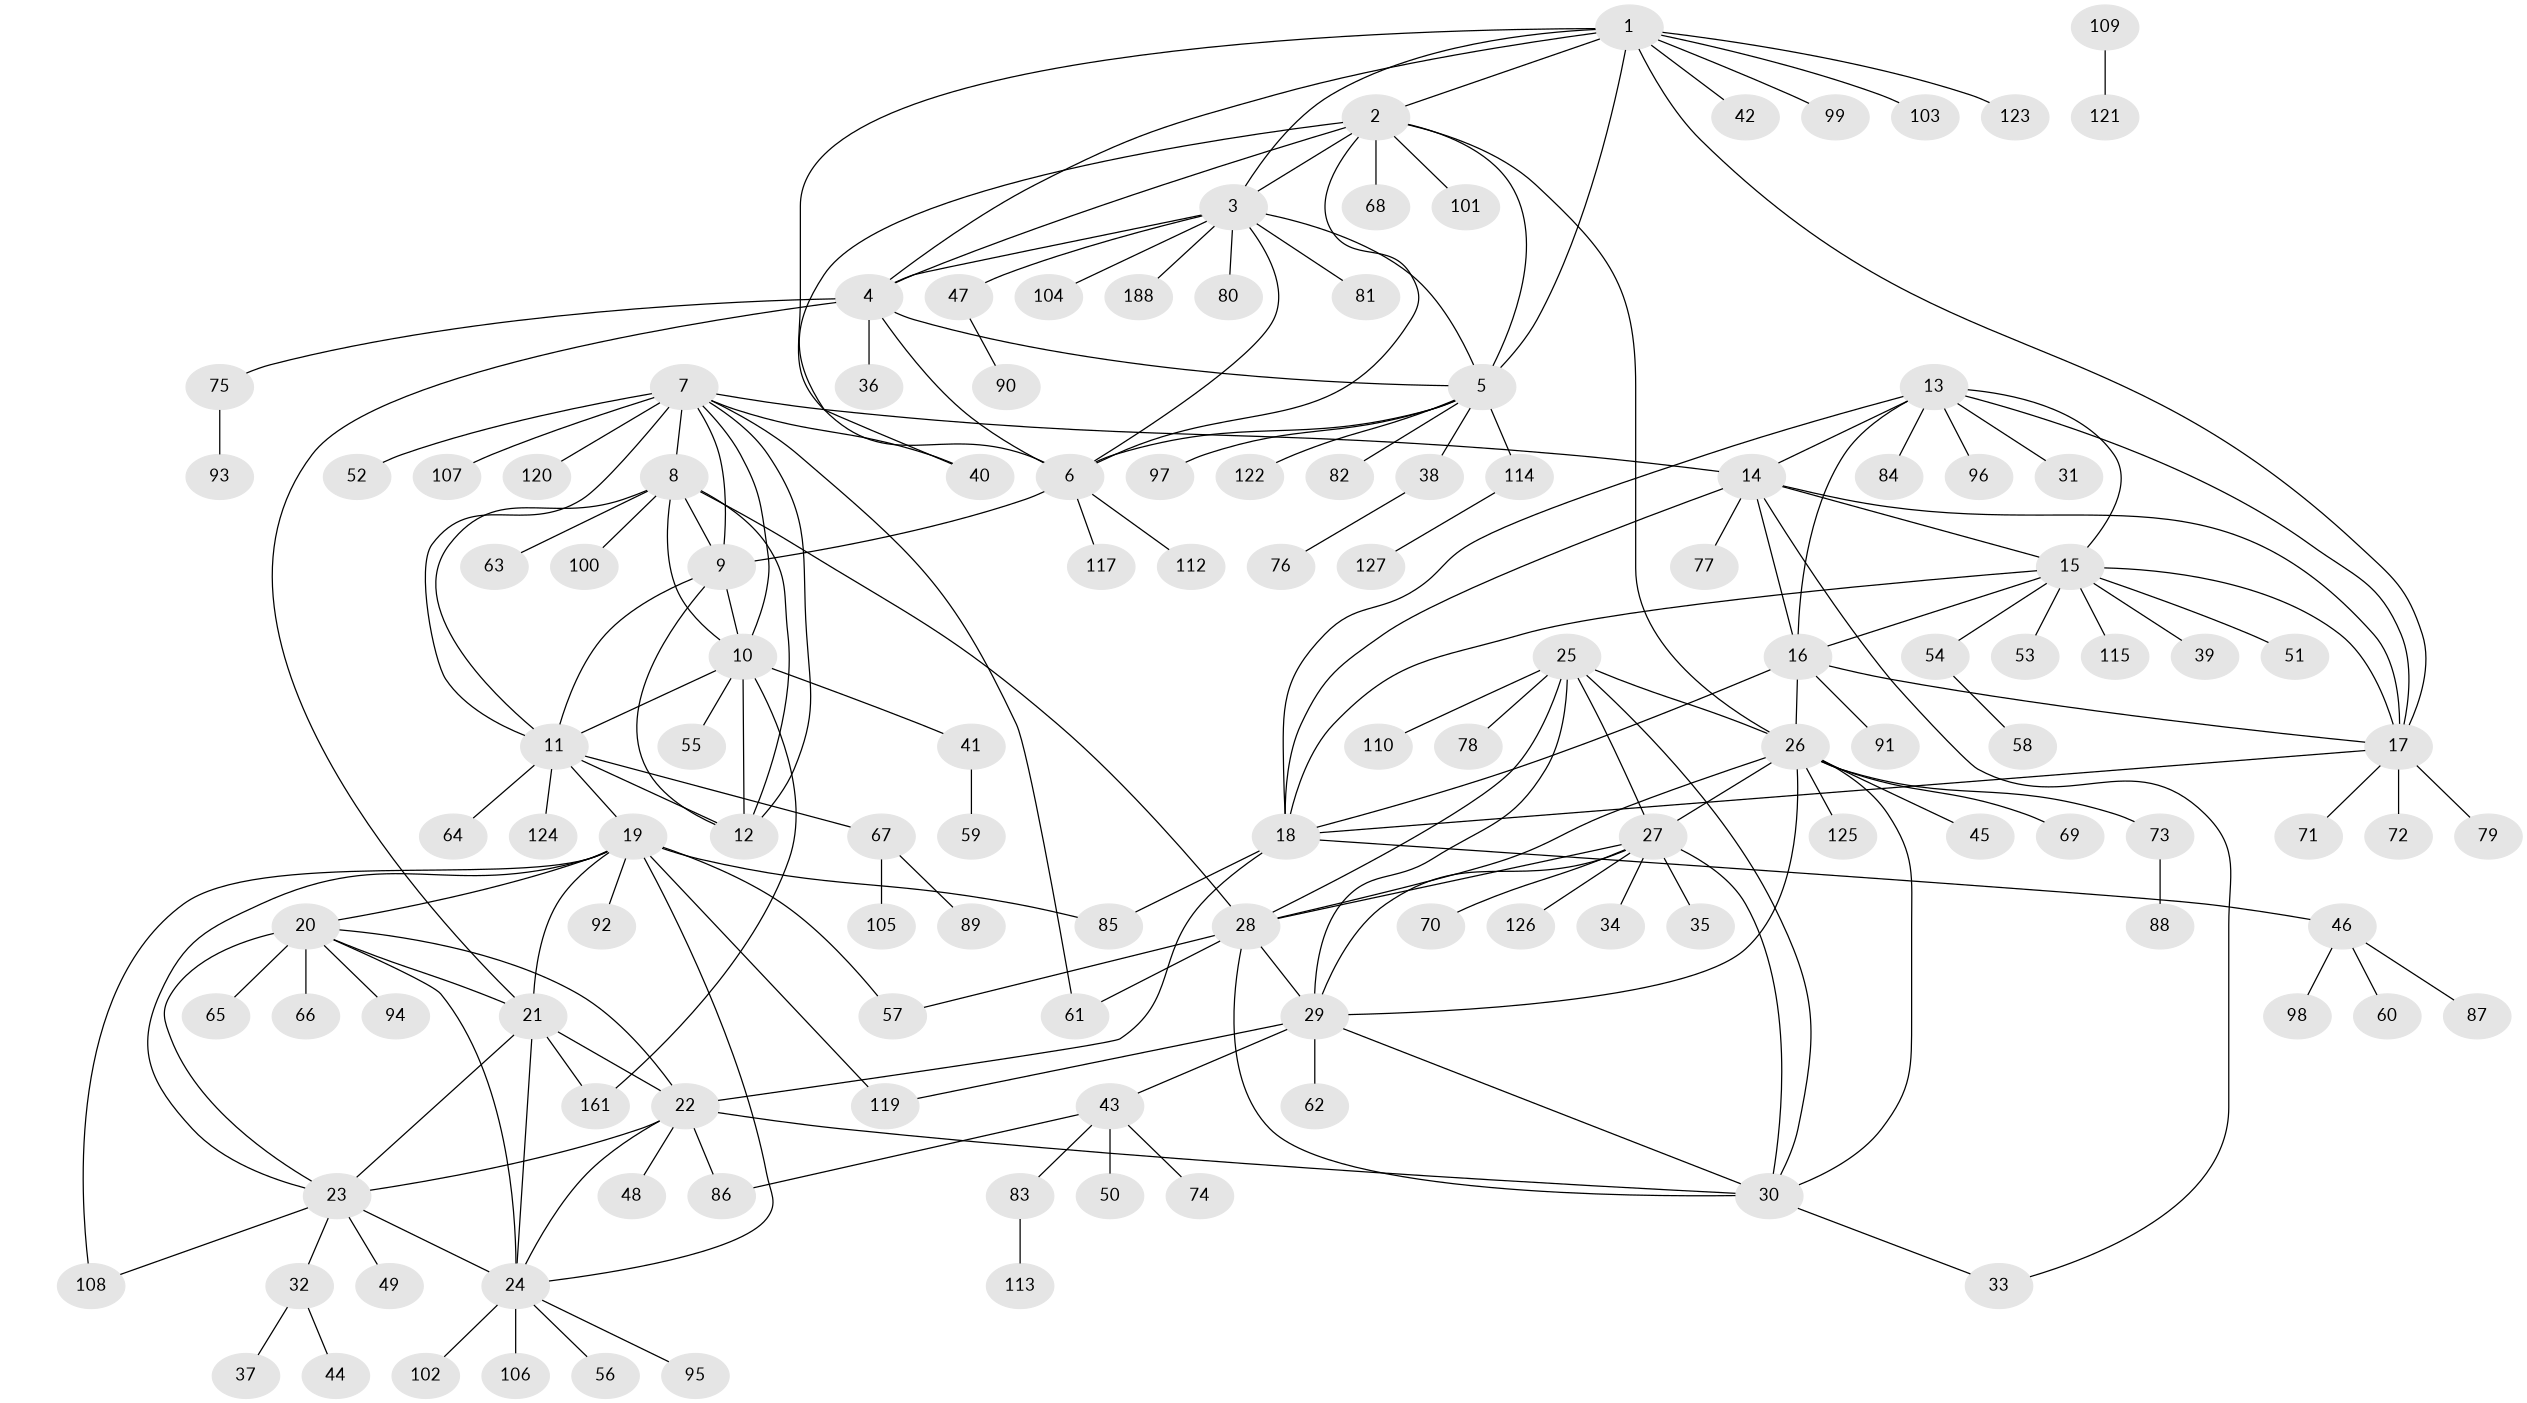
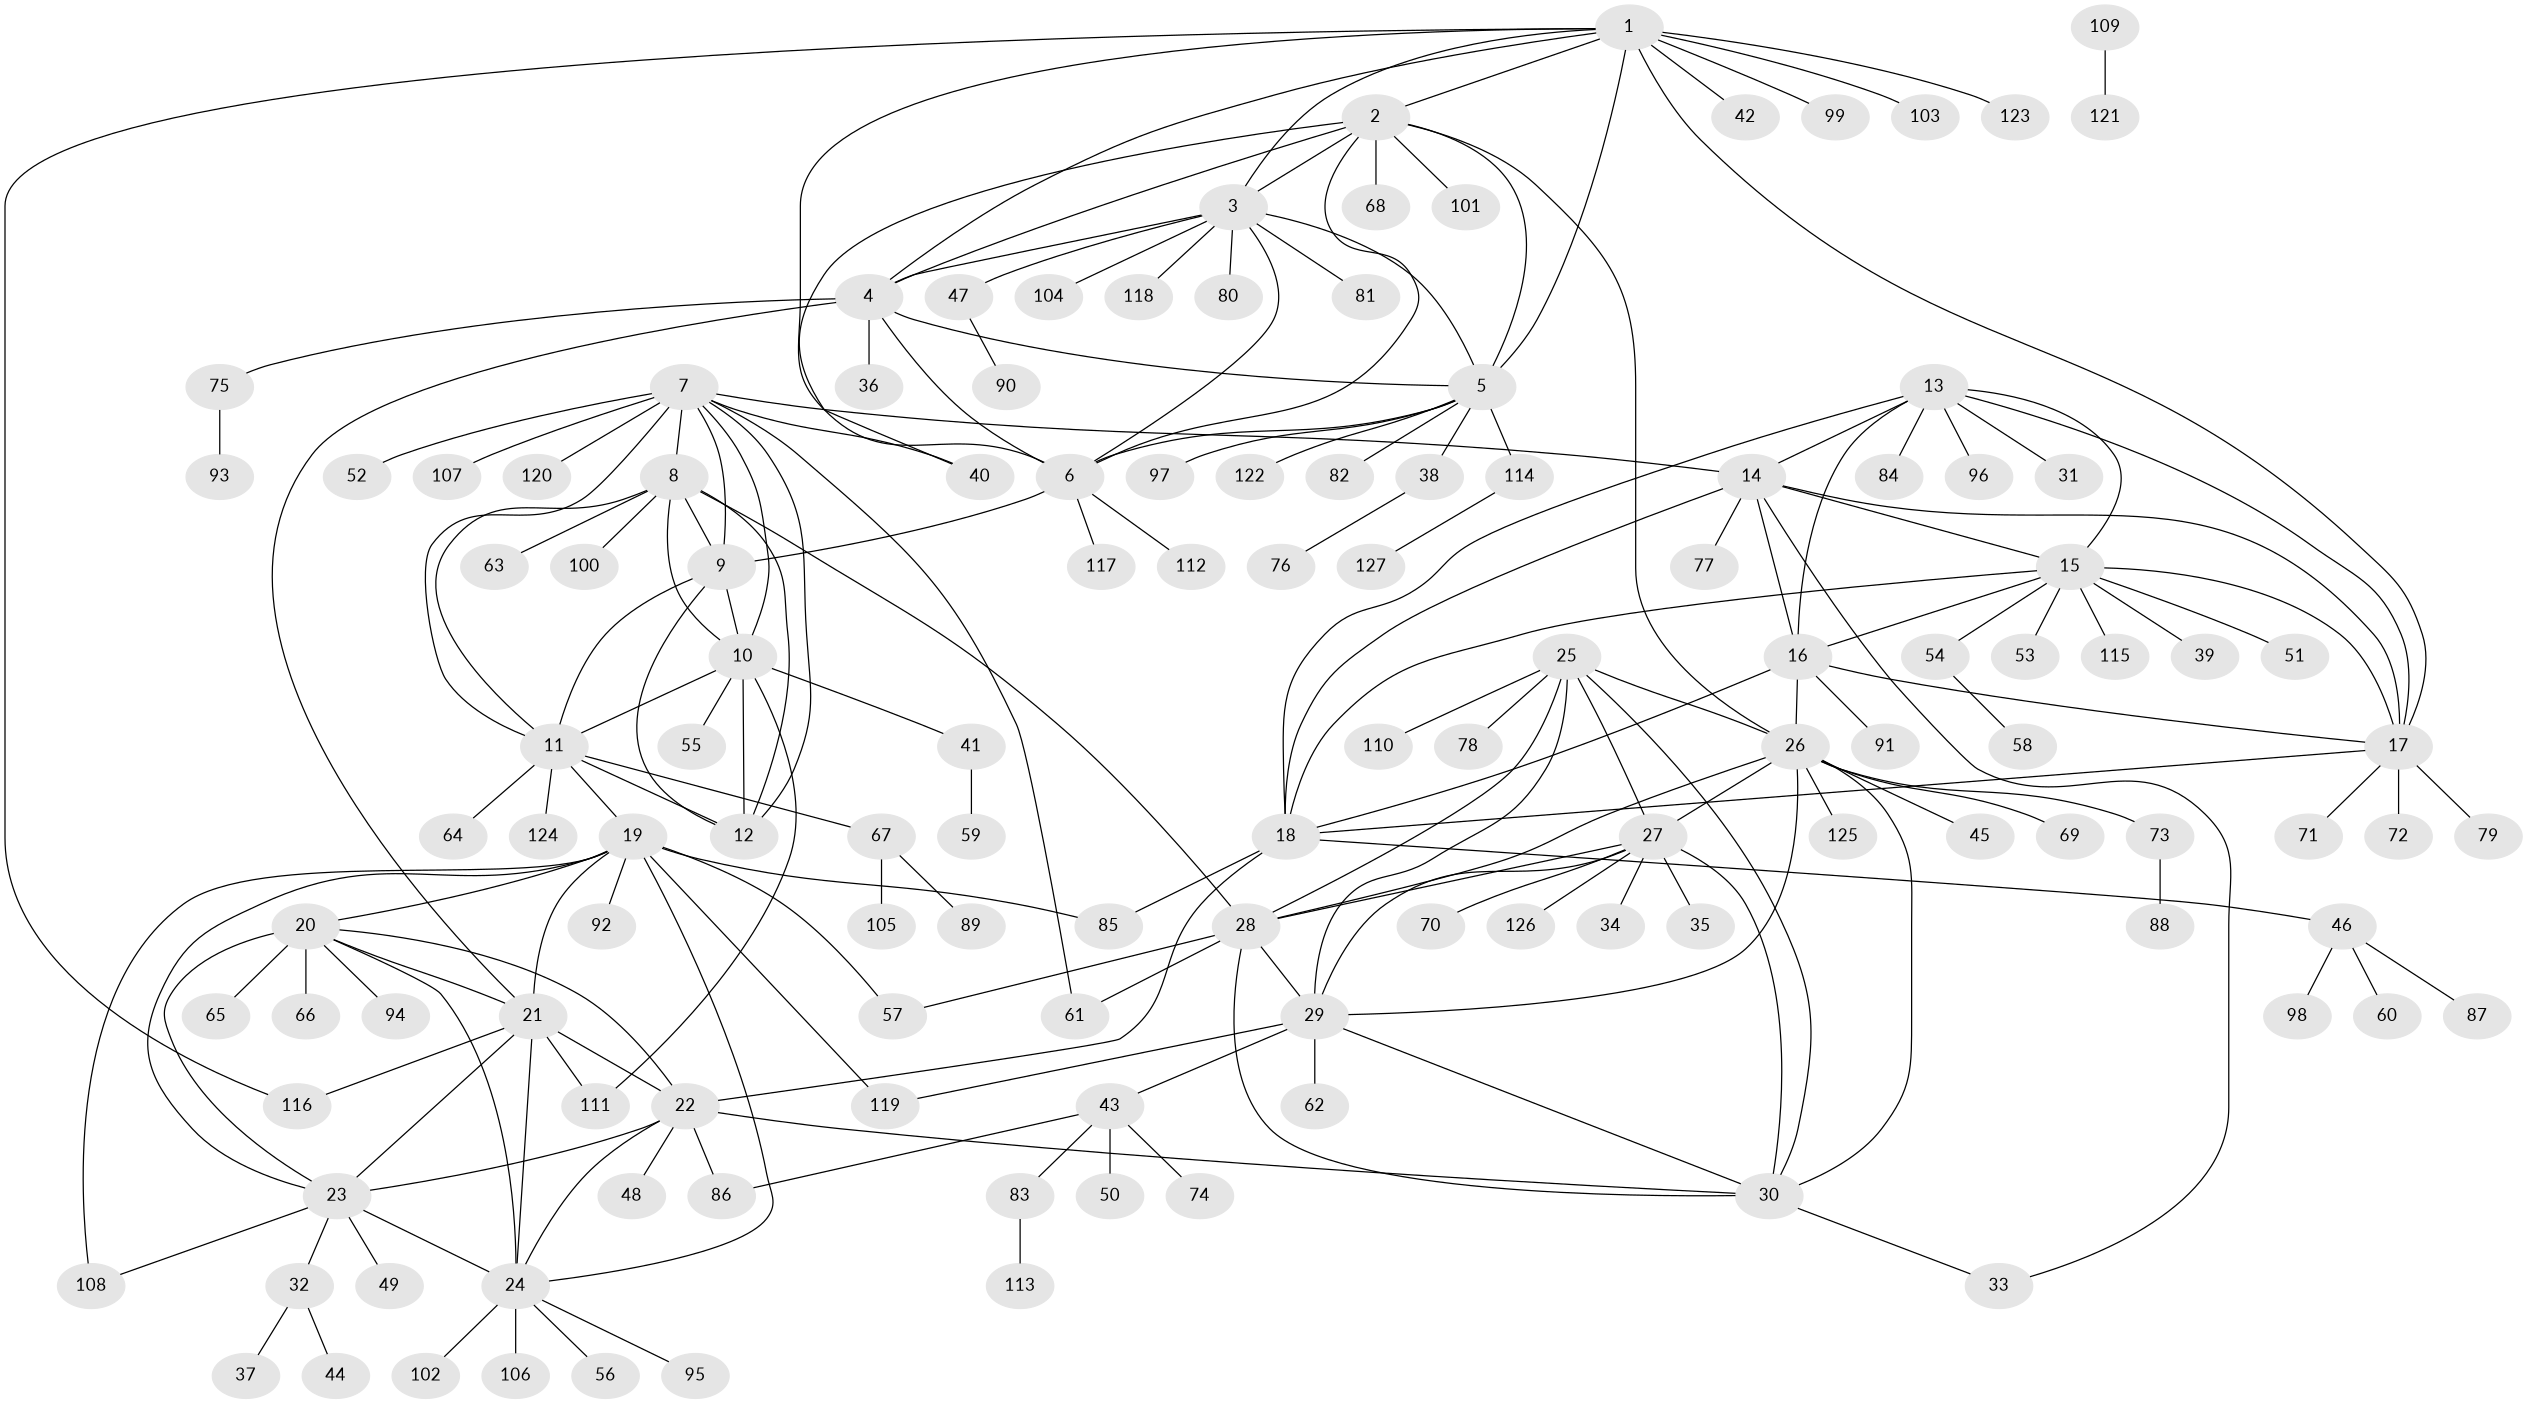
node "188": label "188" -> "118"
node "116": added
node "161": label "161" -> "111"
